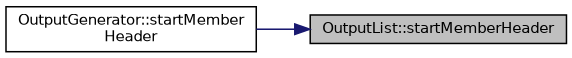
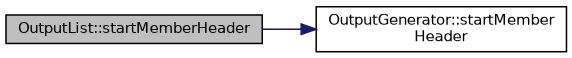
edge "OutputGenerator::startMember Header" -> "OutputList::startMemberHeader": reversed
